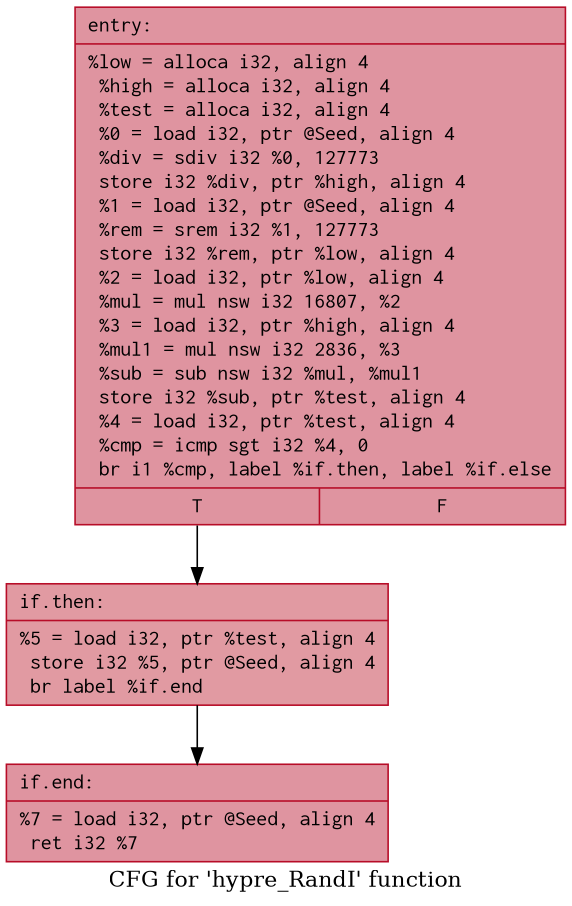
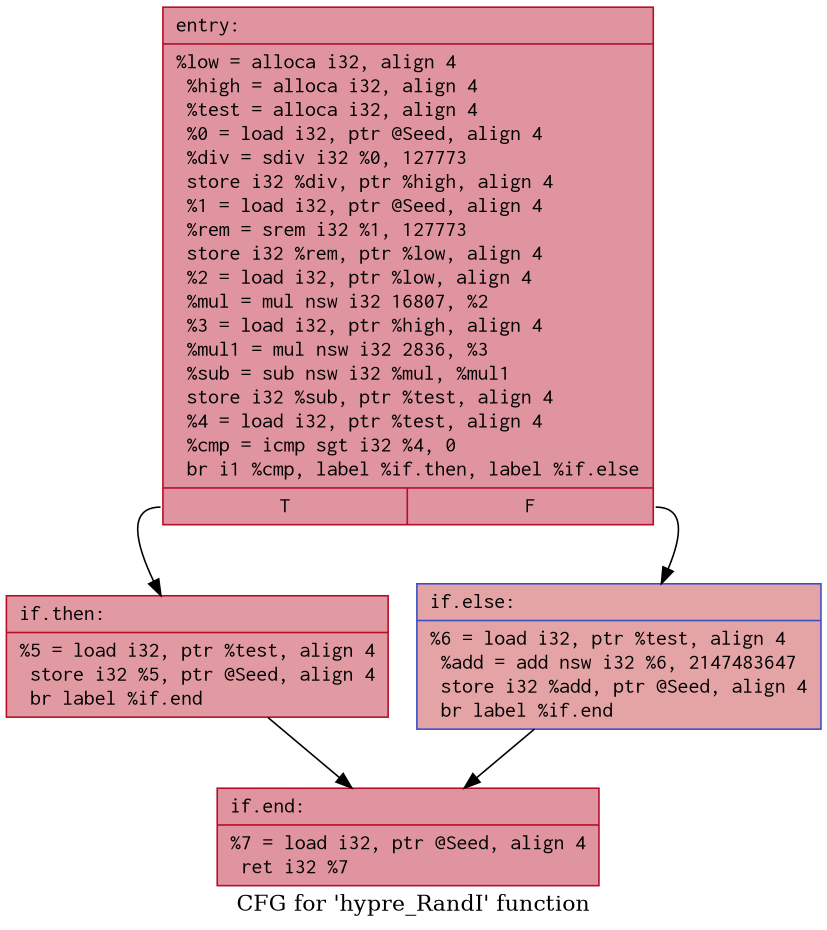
node "if.else:": added
